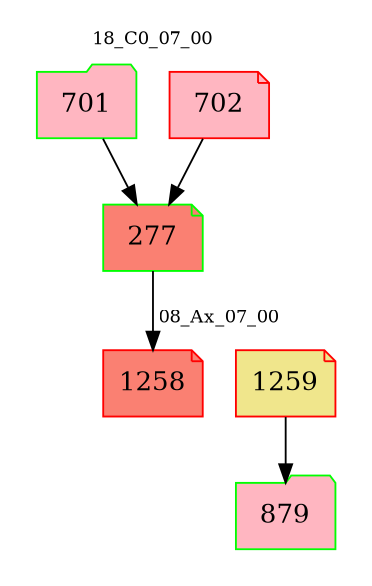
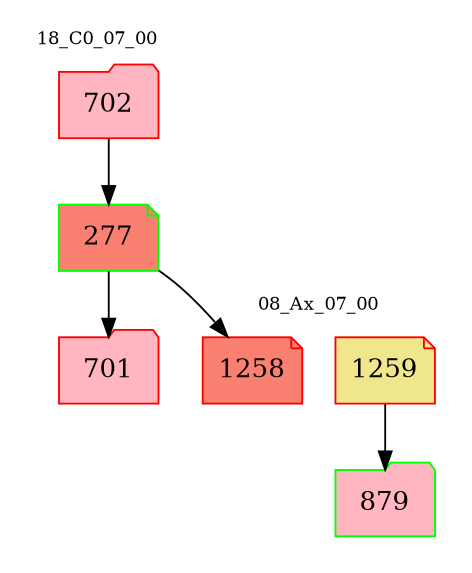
node "701": color green -> red
node "702": shape note -> folder
edge "701" -> "277": reversed
